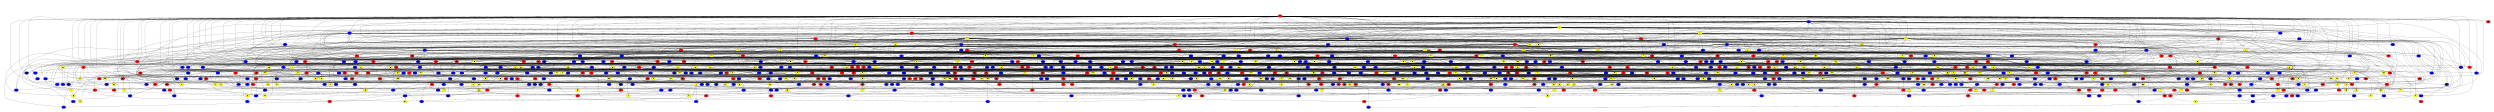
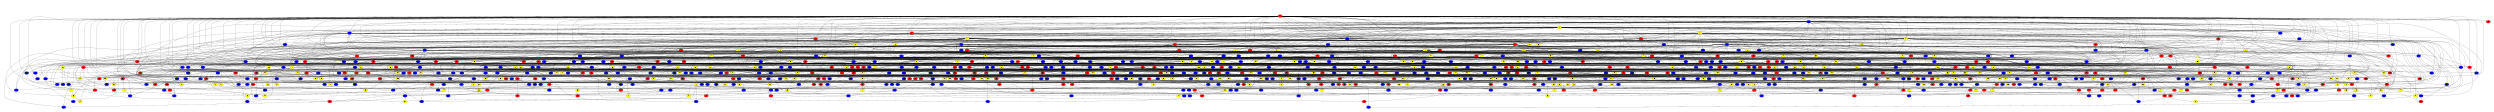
node "535": added
